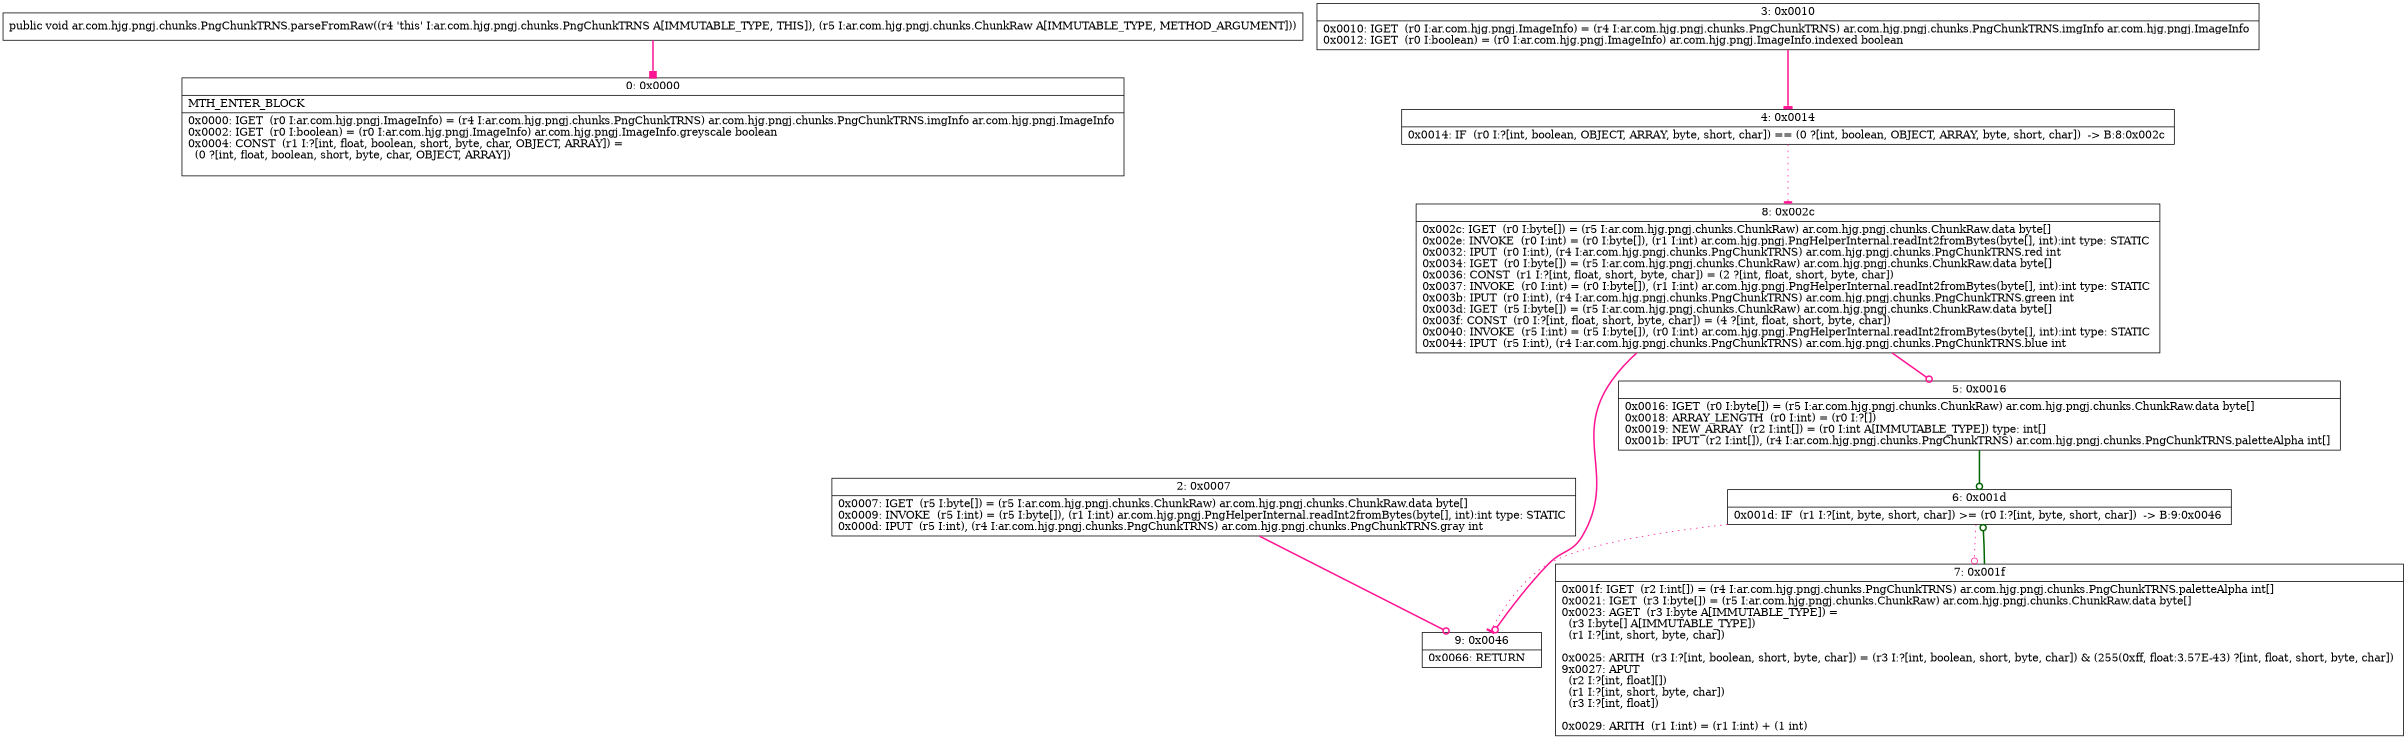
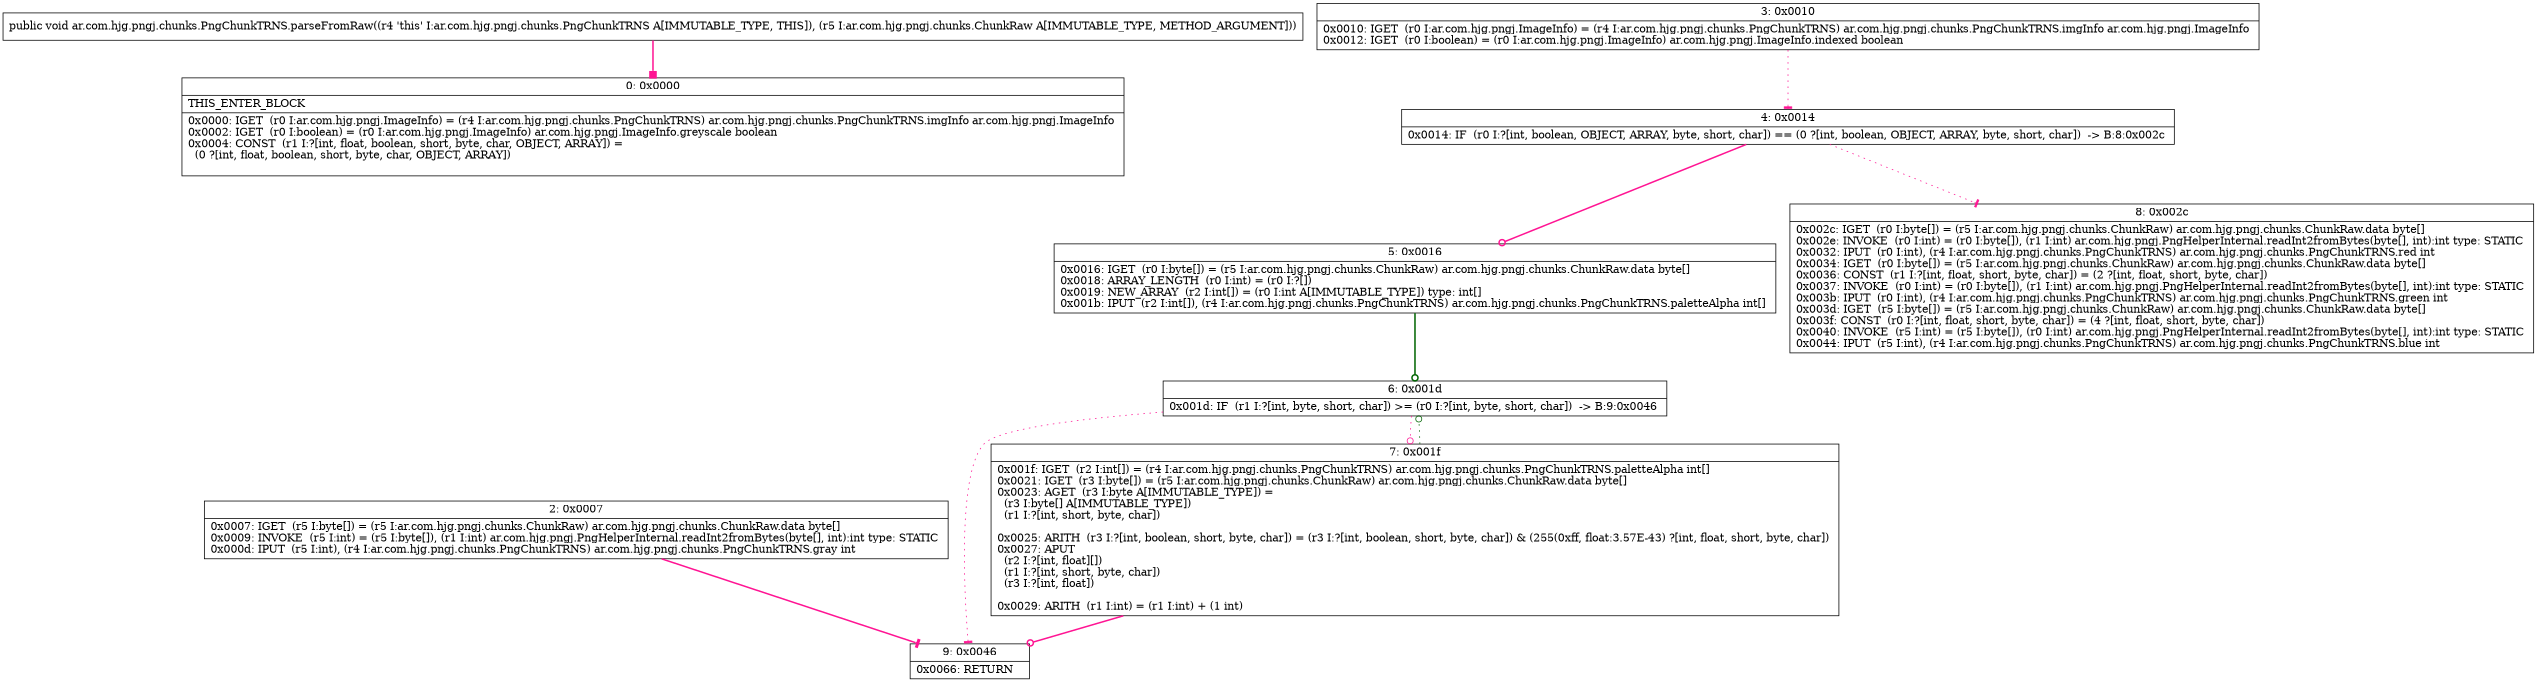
edge "3: 0x0010" -> "4: 0x0014": style bold -> dotted
node "0: 0x0000": text "MTH_ENTER_BLOCK" -> "THIS_ENTER_BLOCK"
edge "8: 0x002c" -> "5: 0x0016": now "4: 0x0014" -> "5: 0x0016"
edge "8: 0x002c" -> "9: 0x0046": now "7: 0x001f" -> "9: 0x0046"
edge "7: 0x001f" -> "6: 0x001d": style bold -> dotted
edge "2: 0x0007" -> "9: 0x0046": arrowhead odot -> tee
node "7: 0x001f": text "9x0027: APUT" -> "0x0027: APUT"
